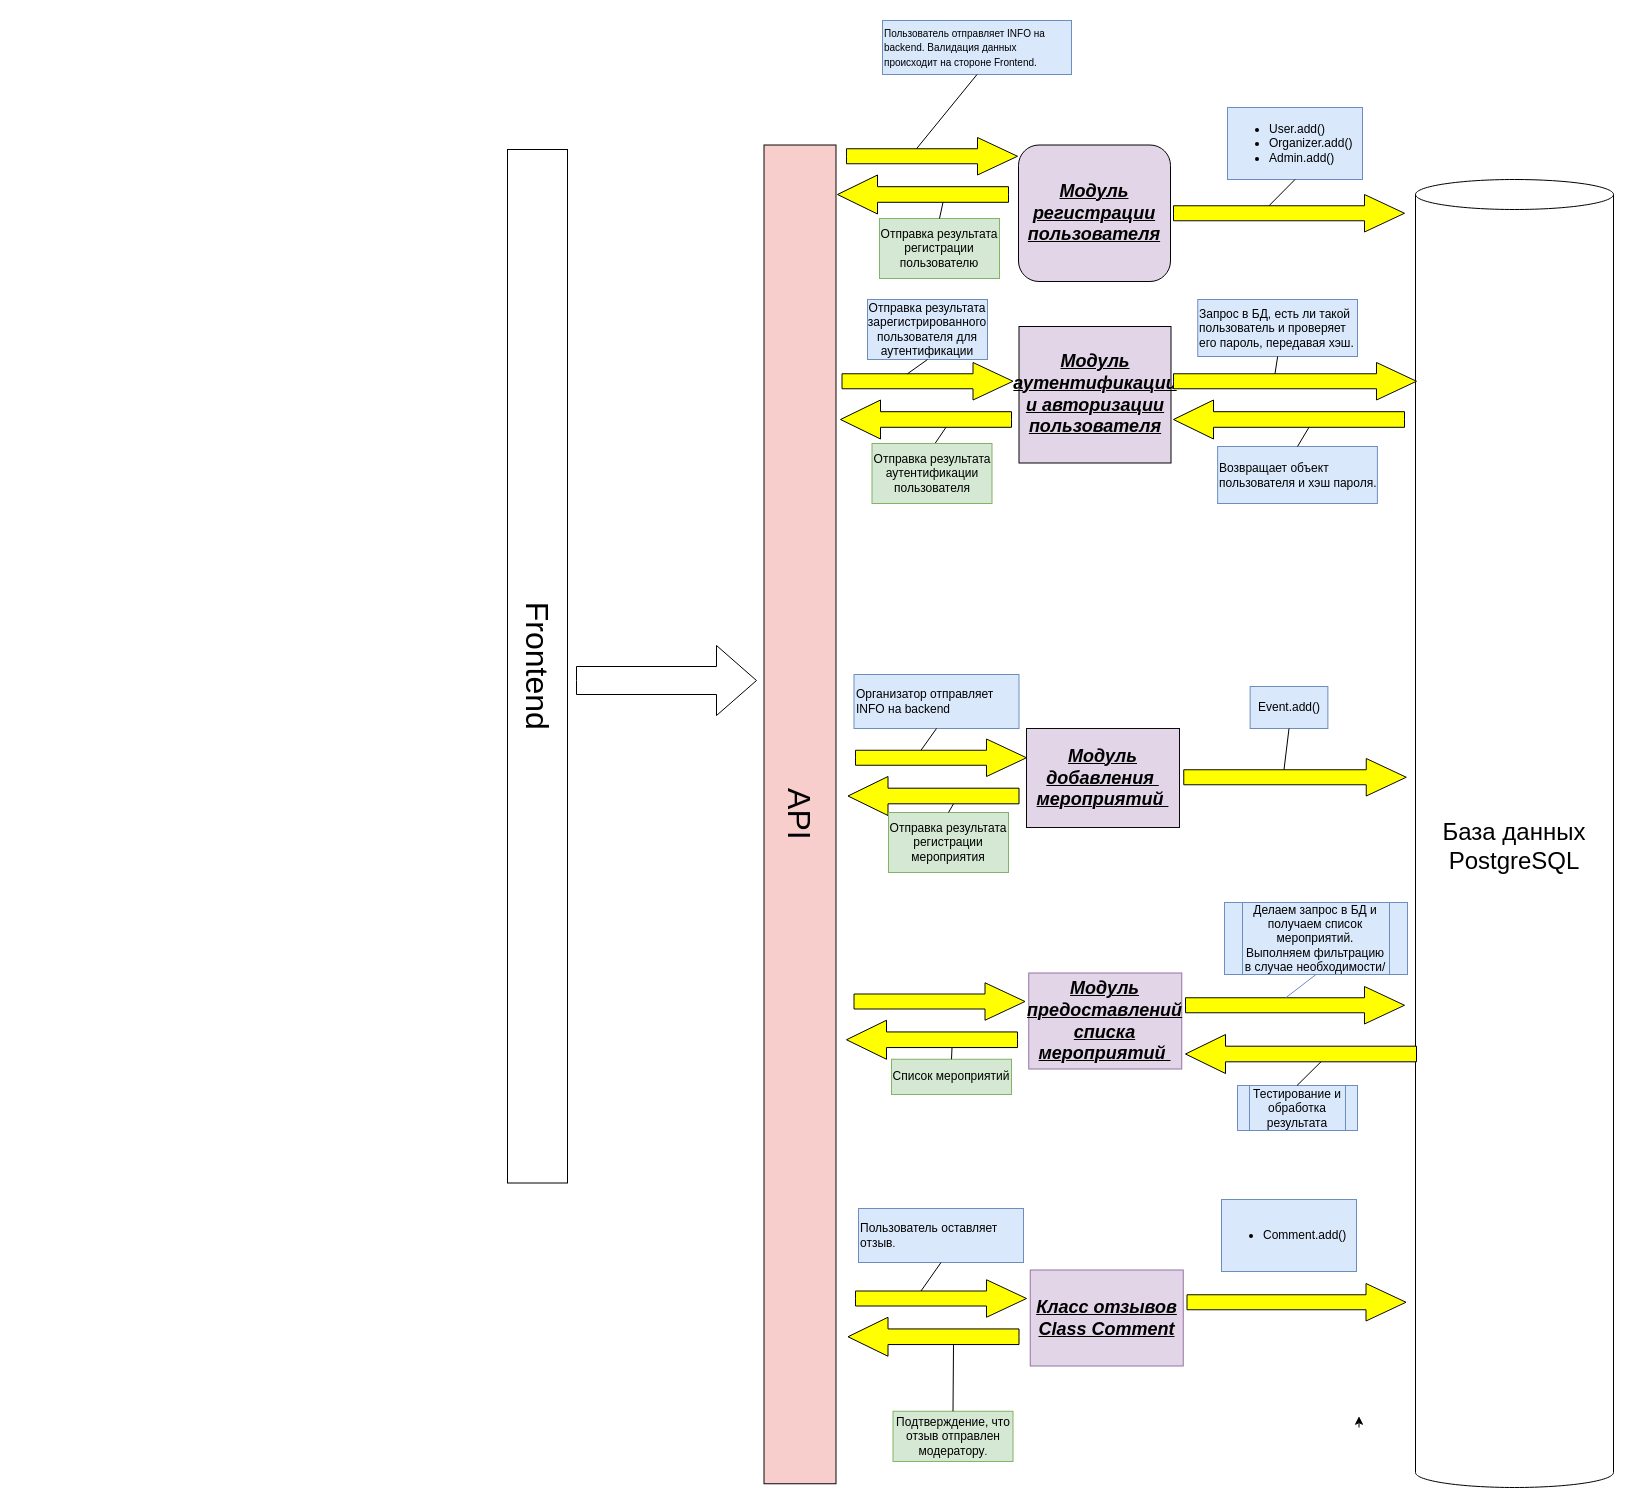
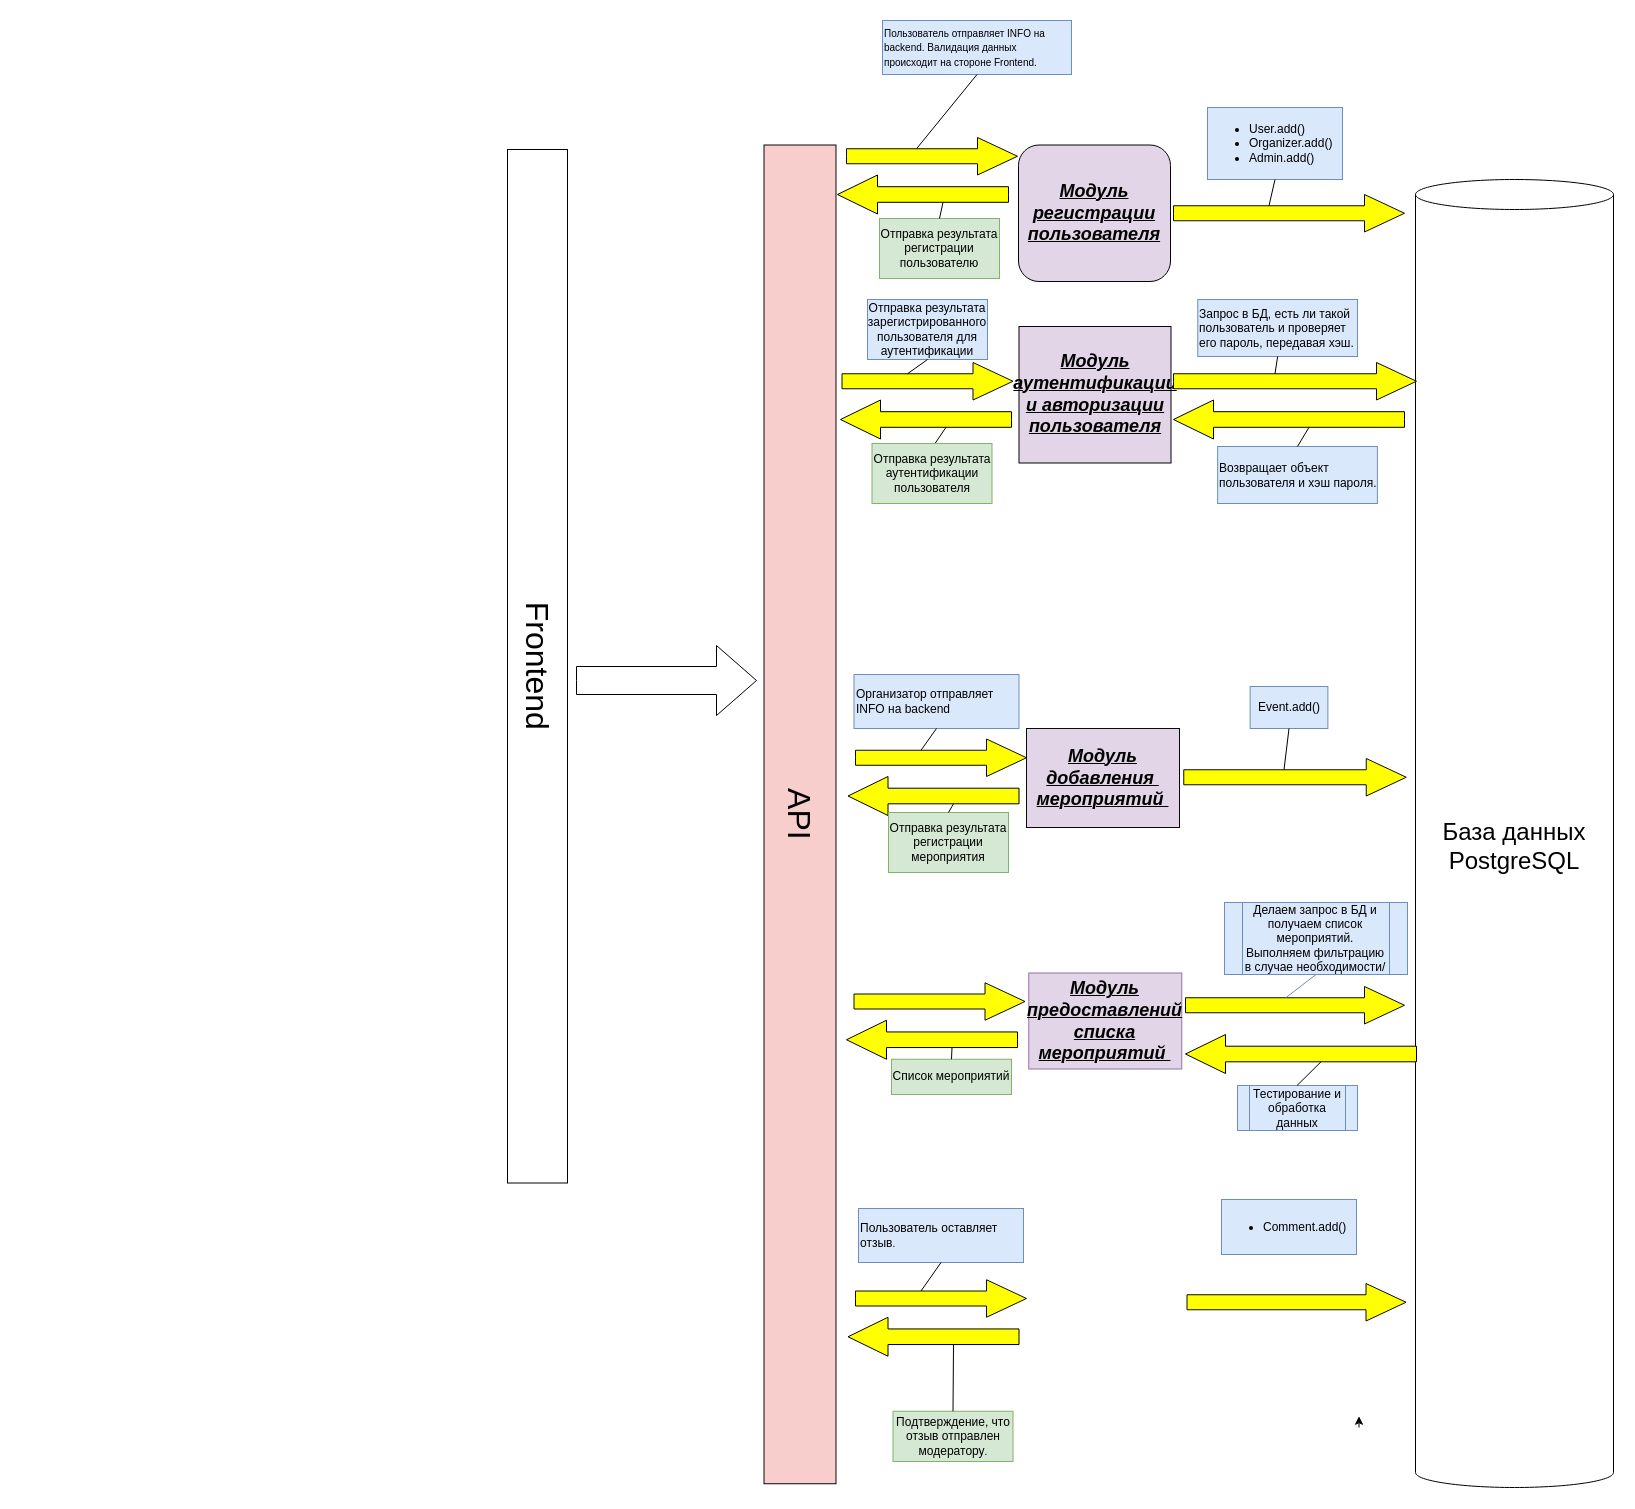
node "User.add() Organizer.add() Admin.add()": moved (1295, 144) -> (1275, 144)
node "Тестирование и обработка результата": label "Тестирование и обработка результата" -> "Тестирование и обработка данных"
node "Comment.add()": size 135x72 -> 135x55
node "Класс отзывов Class Comment": removed
